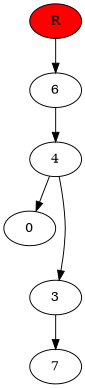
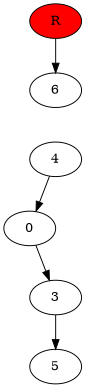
edge "6" -> "4": removed
edge "4" -> "3": now "0" -> "3"
node "7": label "7" -> "5"
